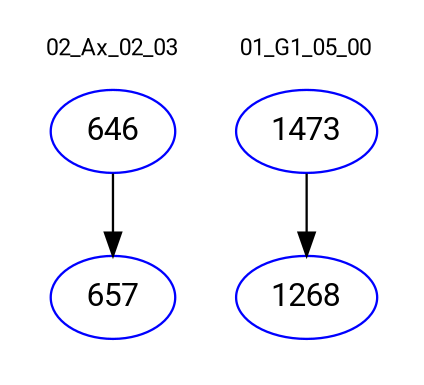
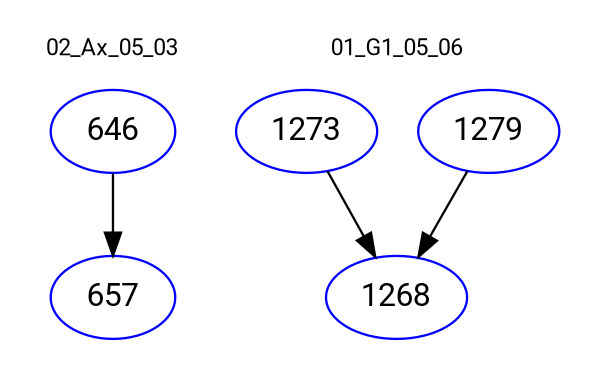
cluster "02_Ax_02_03": label "02_Ax_02_03" -> "02_Ax_05_03"
cluster "01_G1_05_00": label "01_G1_05_00" -> "01_G1_05_06"
node "1473": label "1473" -> "1273"
node "1279": added
